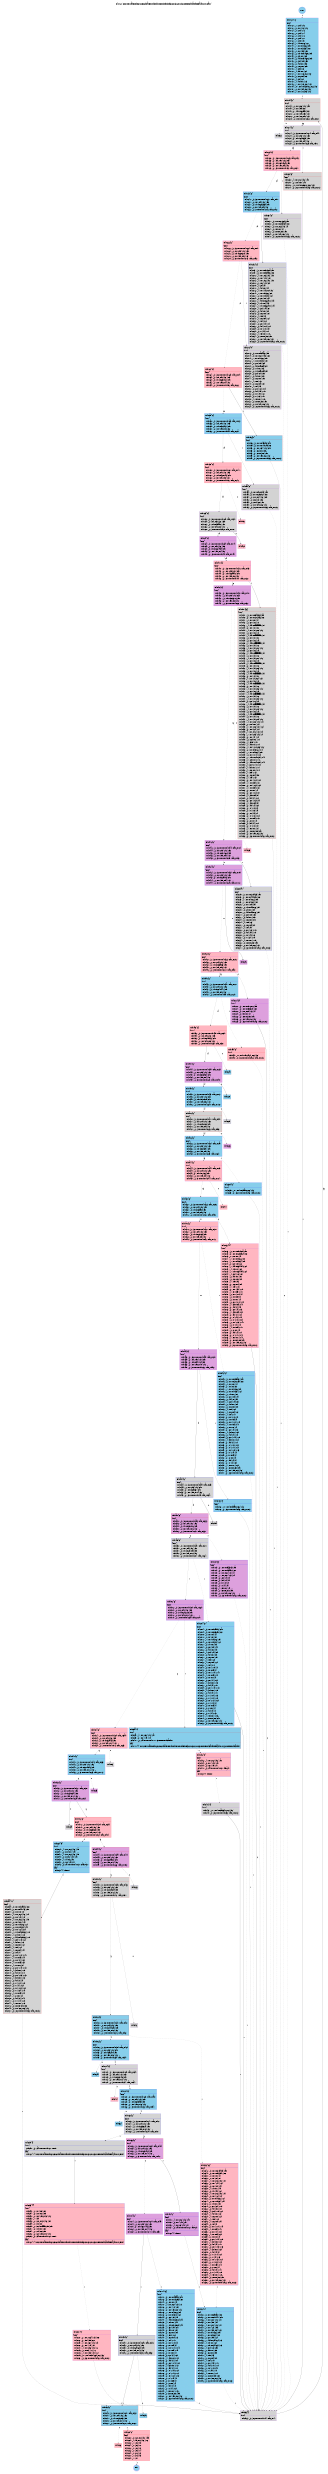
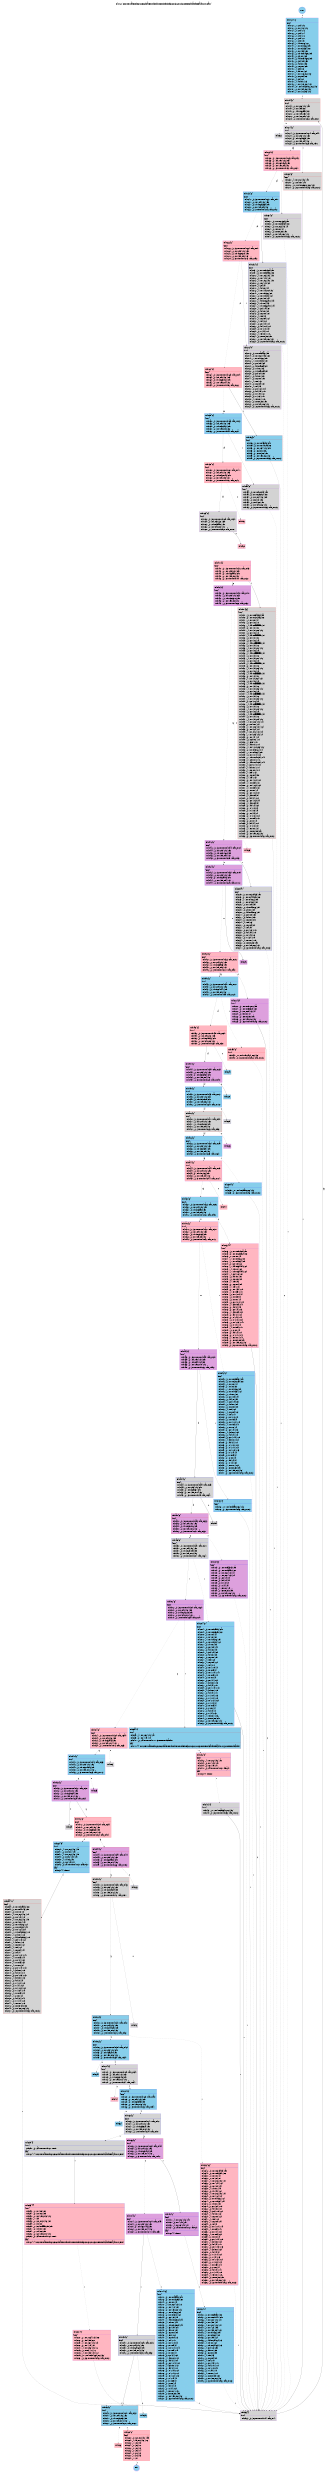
edge "0x4017f4 [32]" -> "0x401814 [28]": removed, label "26"
node "0x4018f4 [28]": removed
edge "0x402346 [165]" -> "0x401f2c [111]": now "0x402346 [165]" -> "0x402983 [5]"
